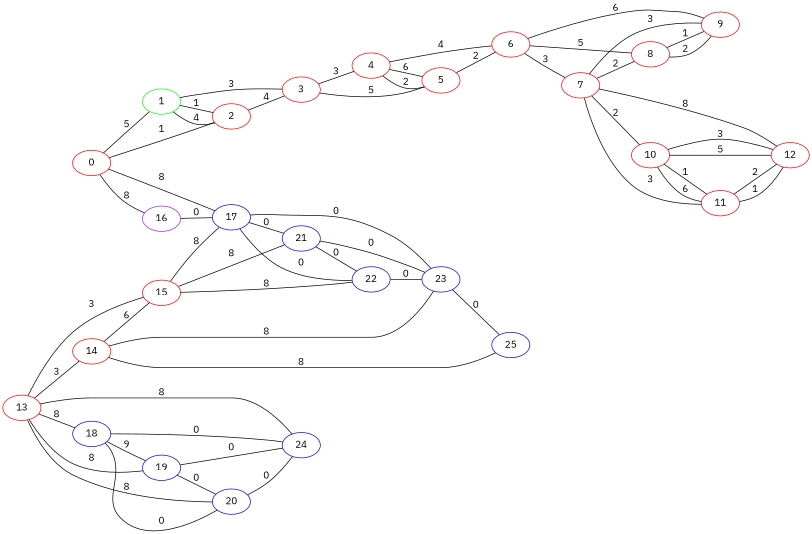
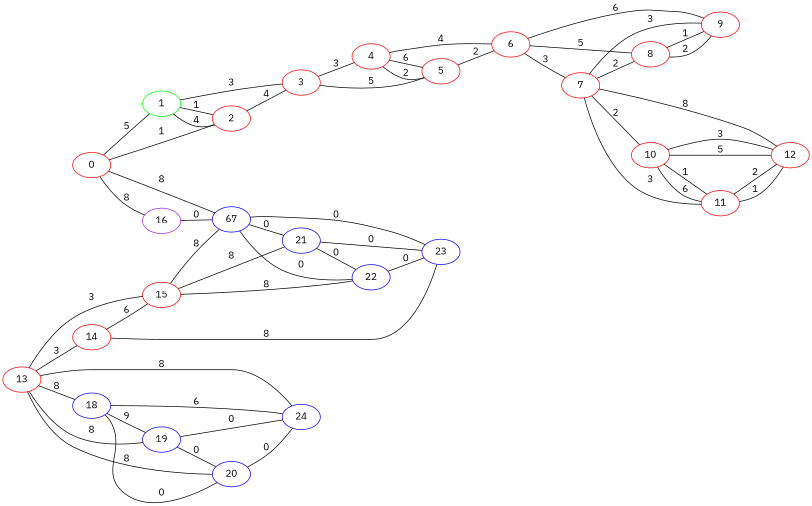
node "17": label "17" -> "67"
node "25": removed
edge "18" -- "24": label "0" -> "6"
